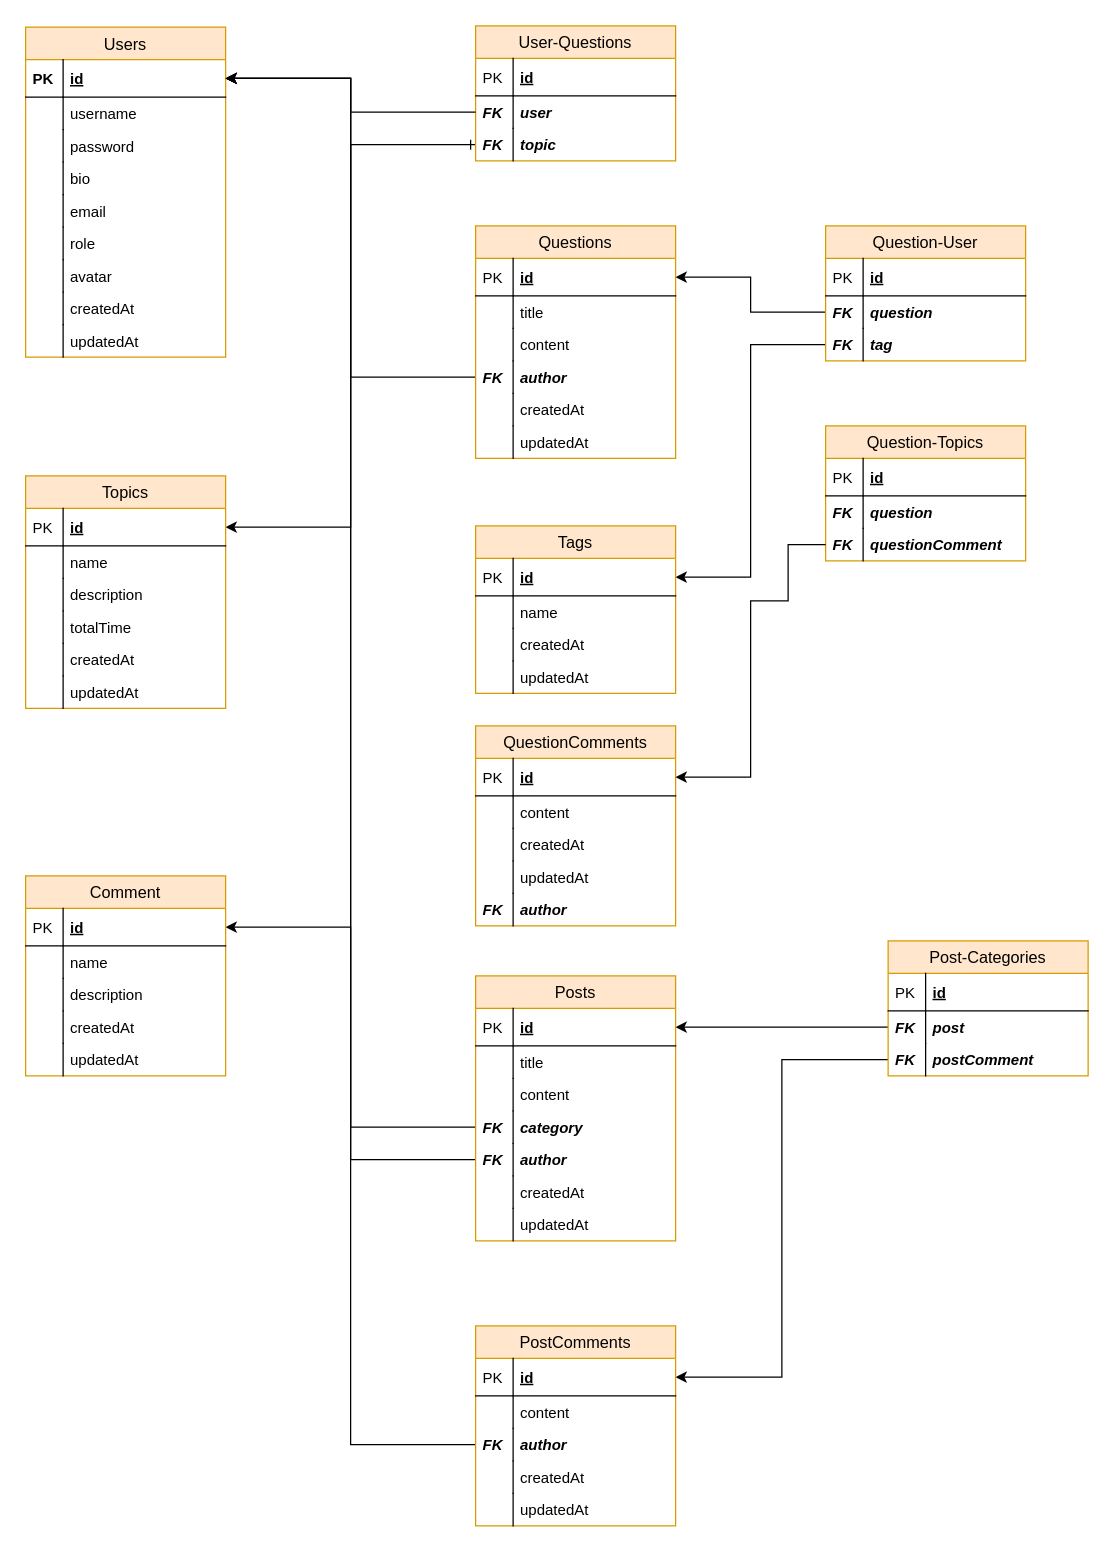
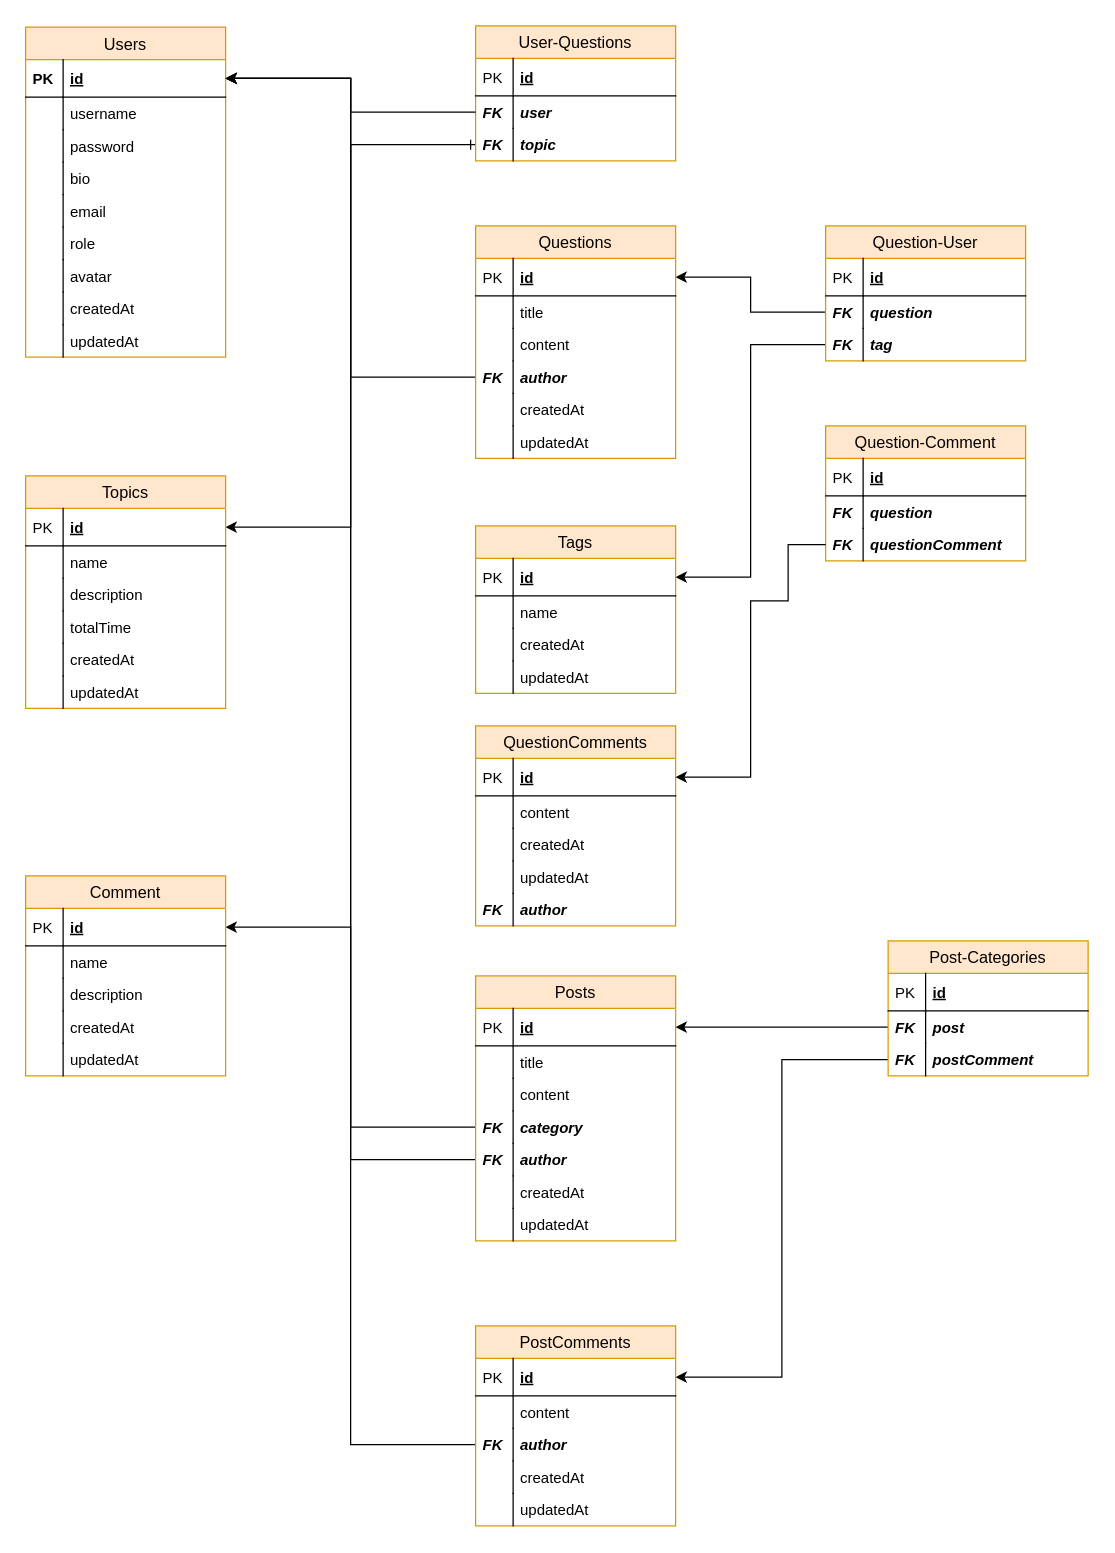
node "Question-Topics": label "Question-Topics" -> "Question-Comment"
